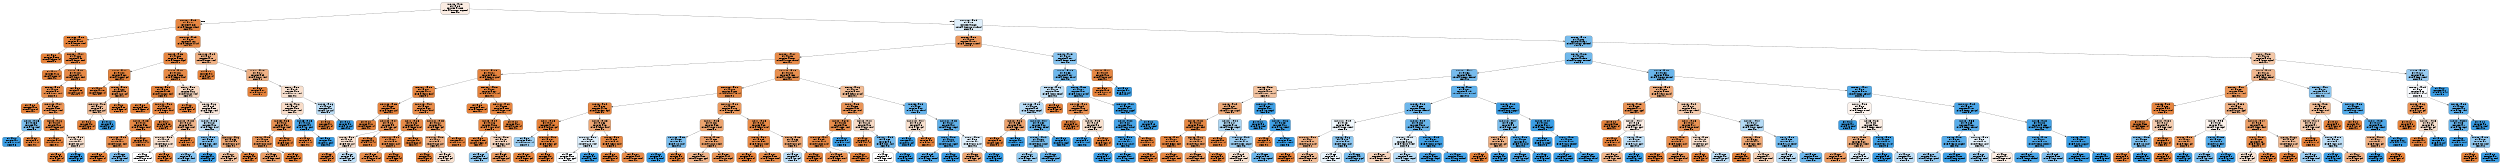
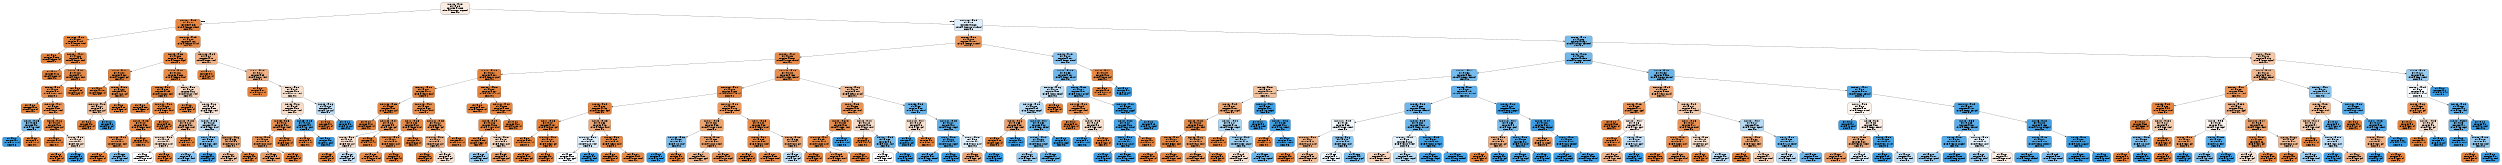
node "gini = 0.0 samples = 1 value = [120, 0] class = 1": fillcolor #e58139 -> #5aade9
node "gini = 0.0 samples = 394 value = [25000, 0] class = 1": fillcolor #9ccef2 -> #e58139
node "gini = 0.0 samples = 20 value = [0, 1860] class = 3": fillcolor #399de5 -> #e99254
